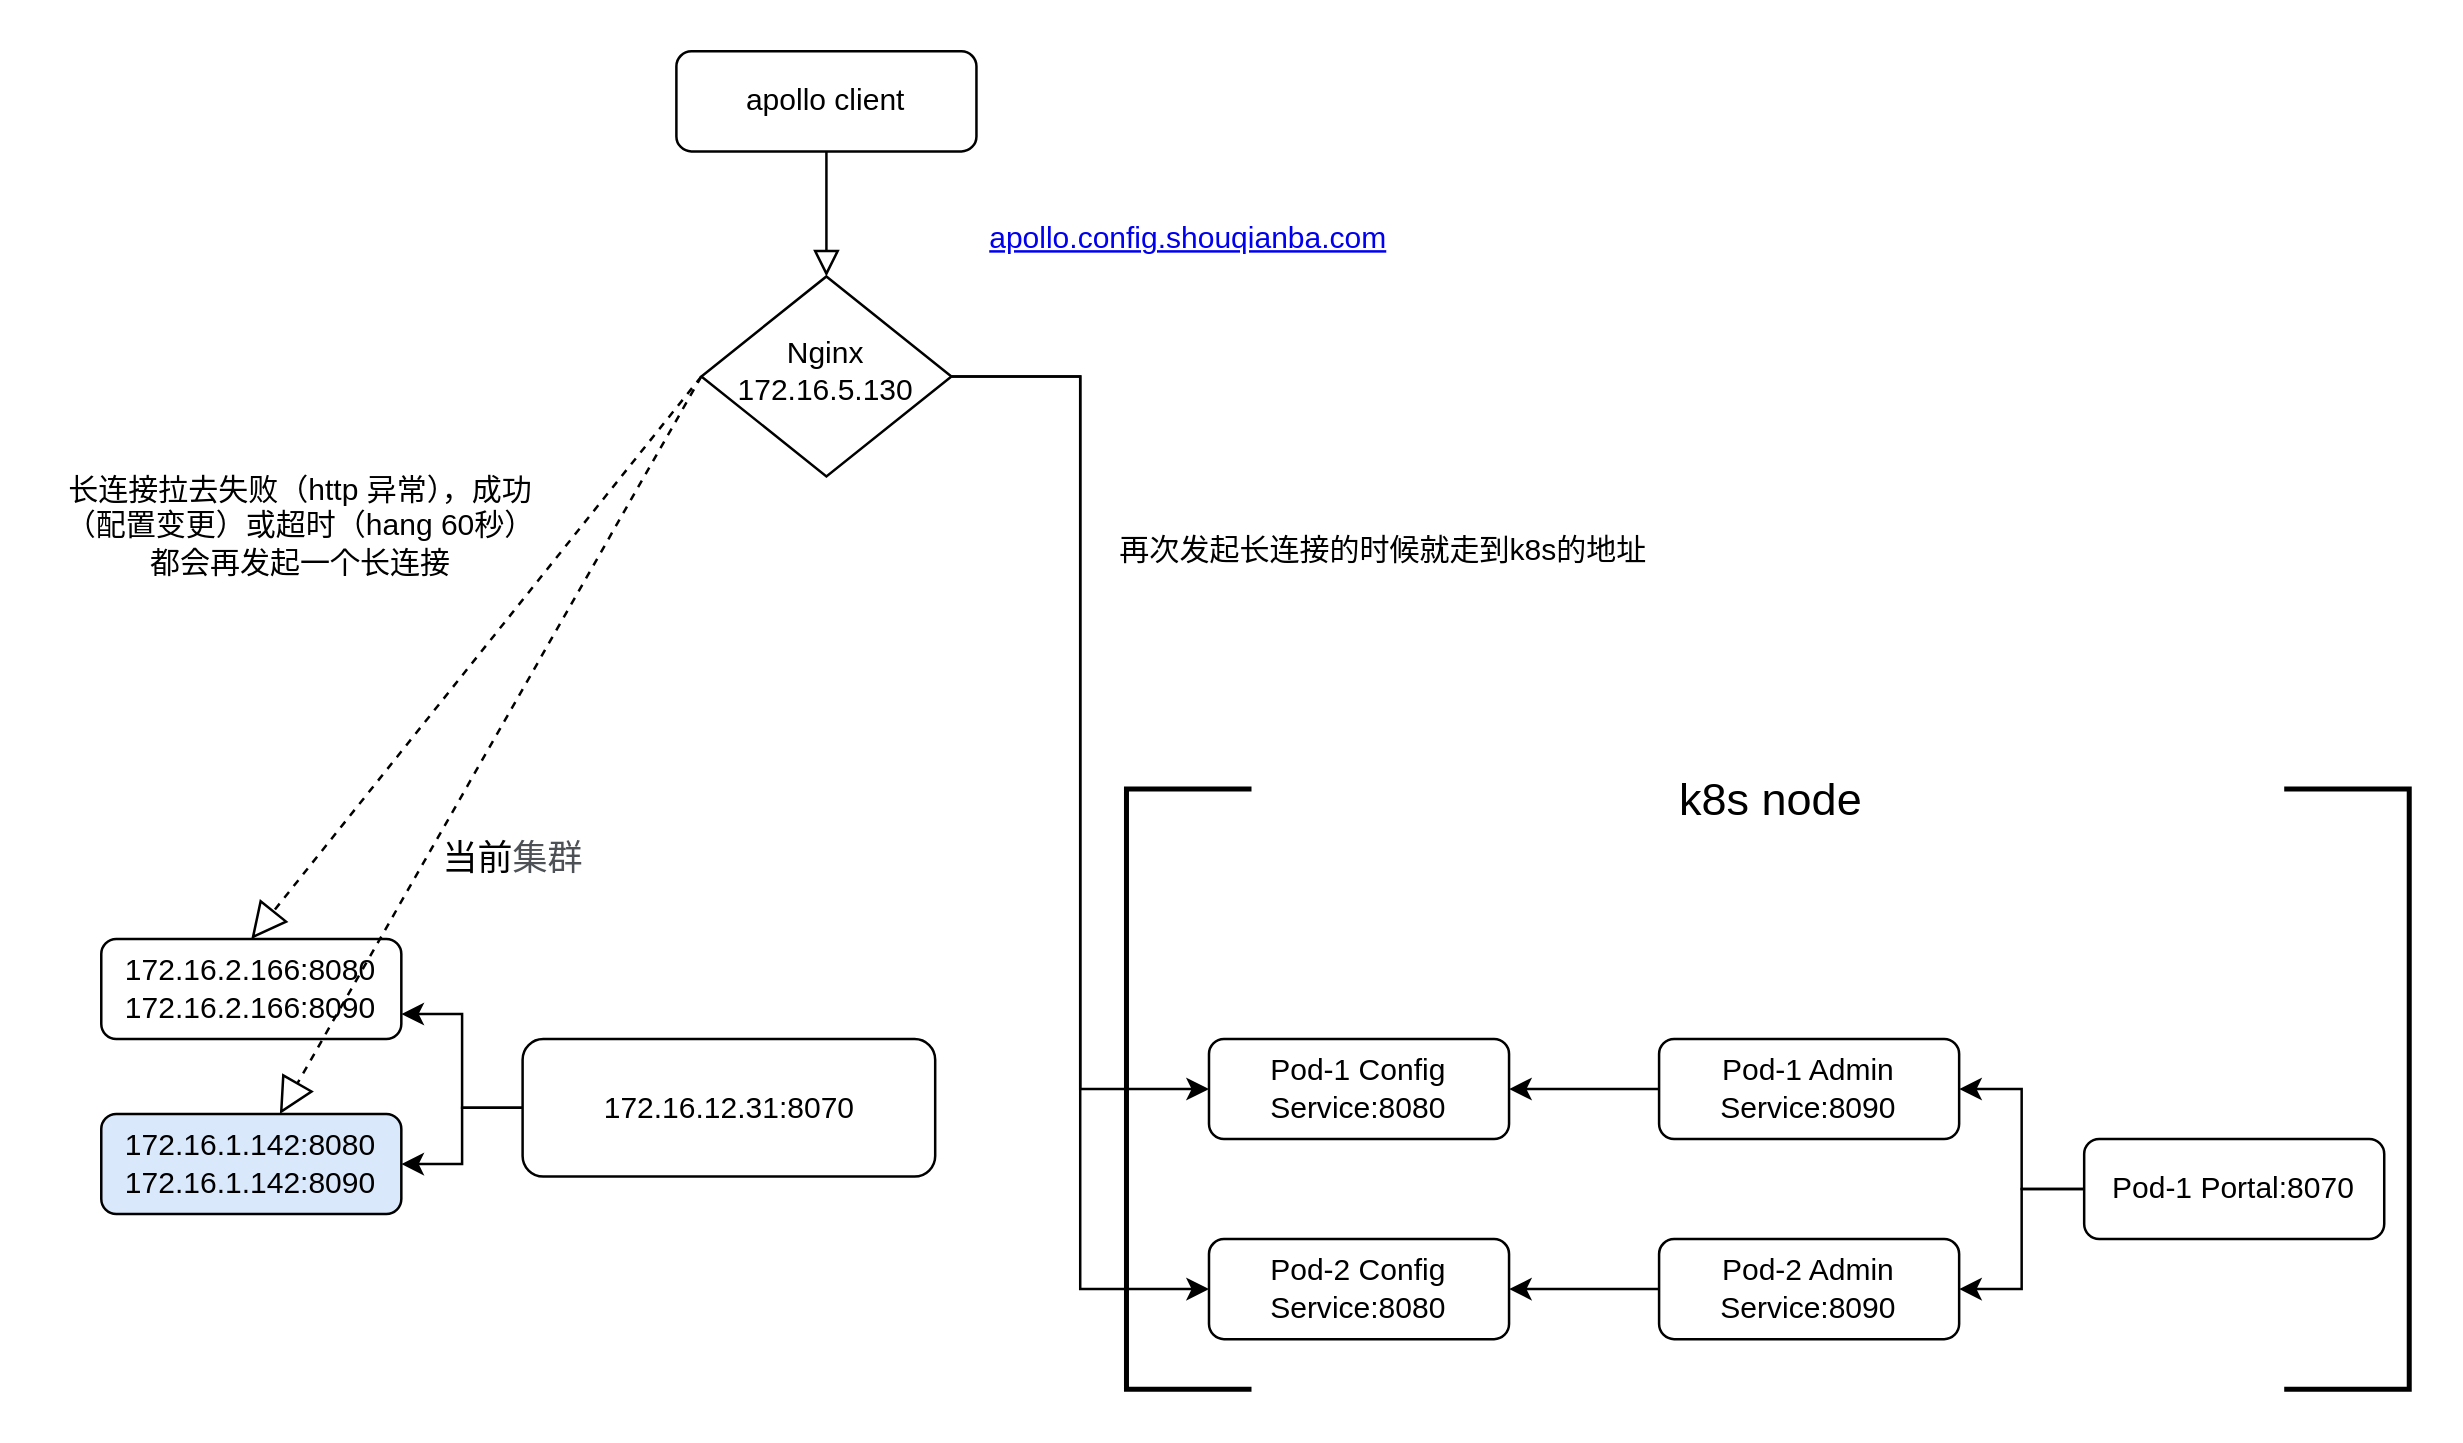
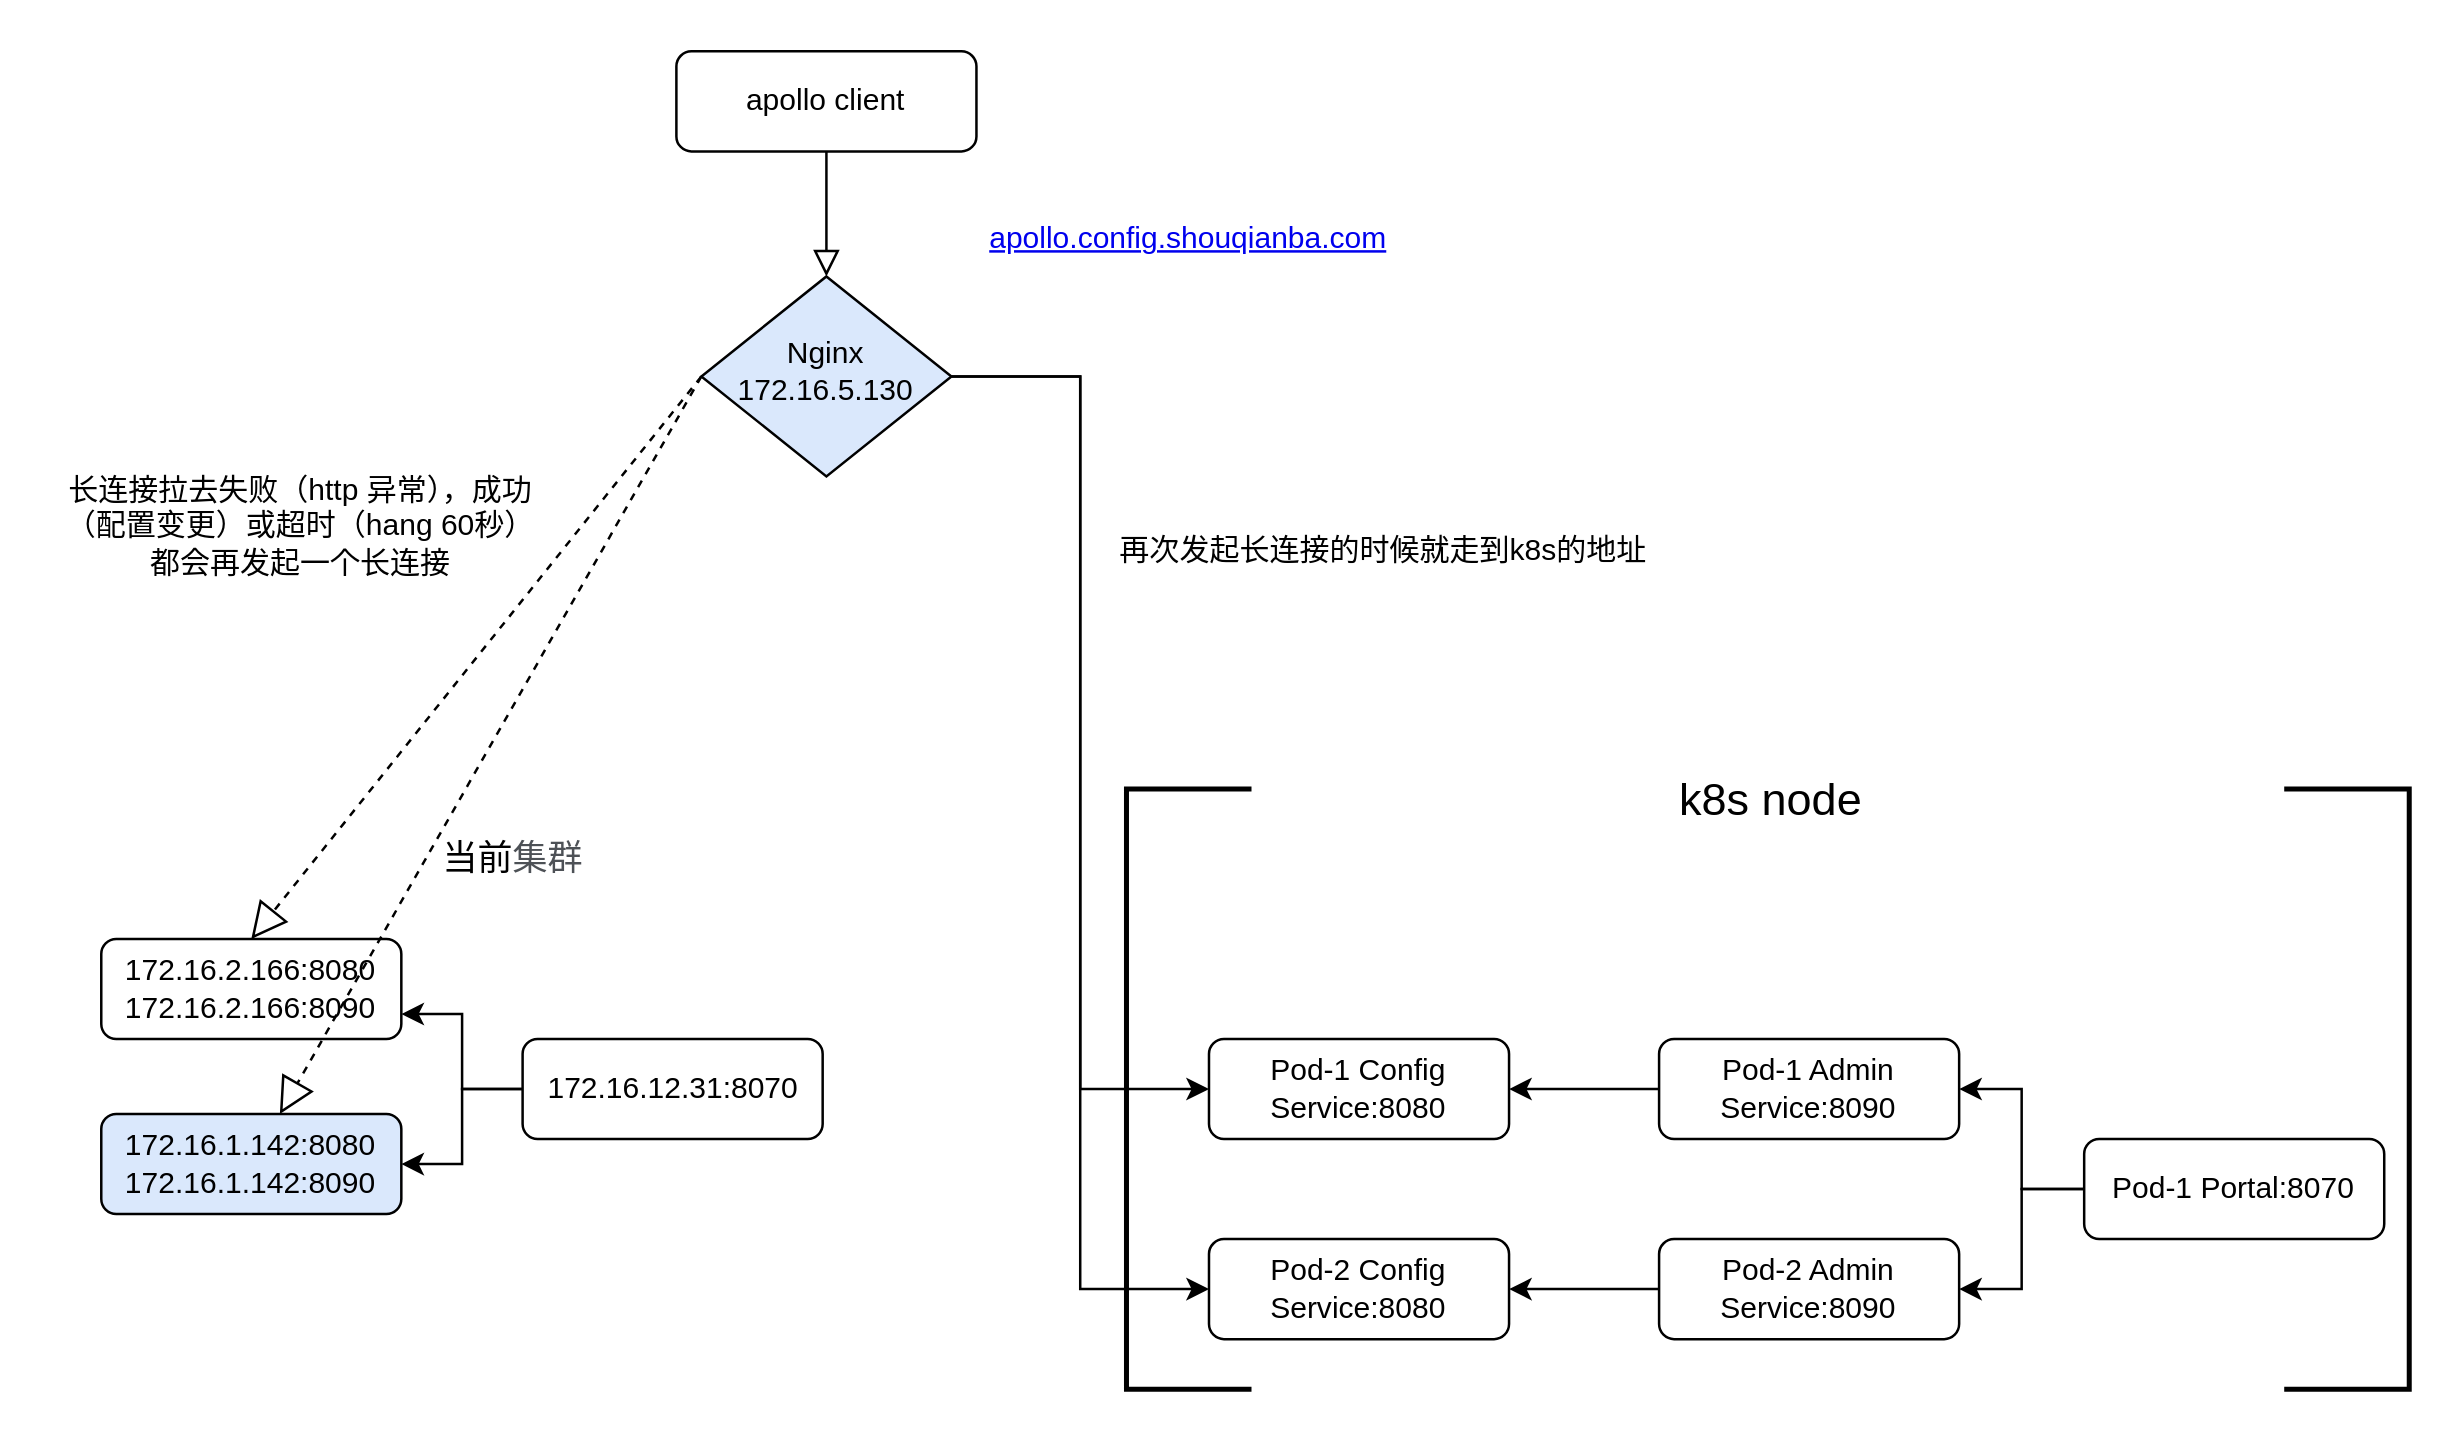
node "Nginx 172.16.5.130": fillcolor #ffffff -> #dae8fc
node "172.16.12.31:8070": size 413x138 -> 300x100
